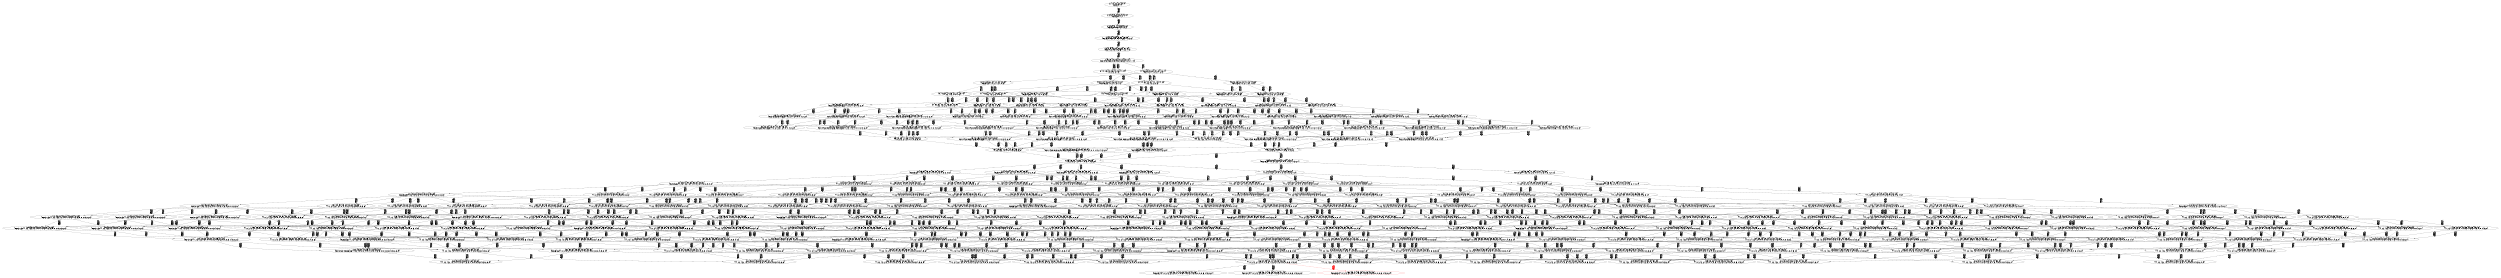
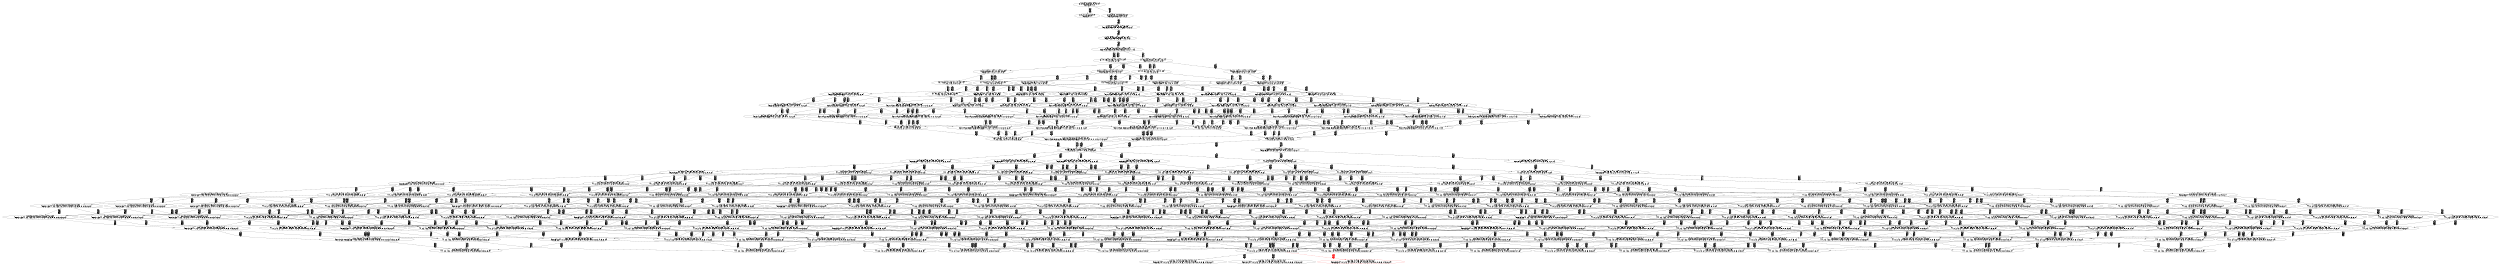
edge "S1: [0, 0] [0, 0] [0, 0] [39, 49] {T0J0:39-49}{1}" -> "S2: [39, 39] [39, 39] [39, 49] [95, 120] {T0J1:95-120}{1, 2}": reversed
